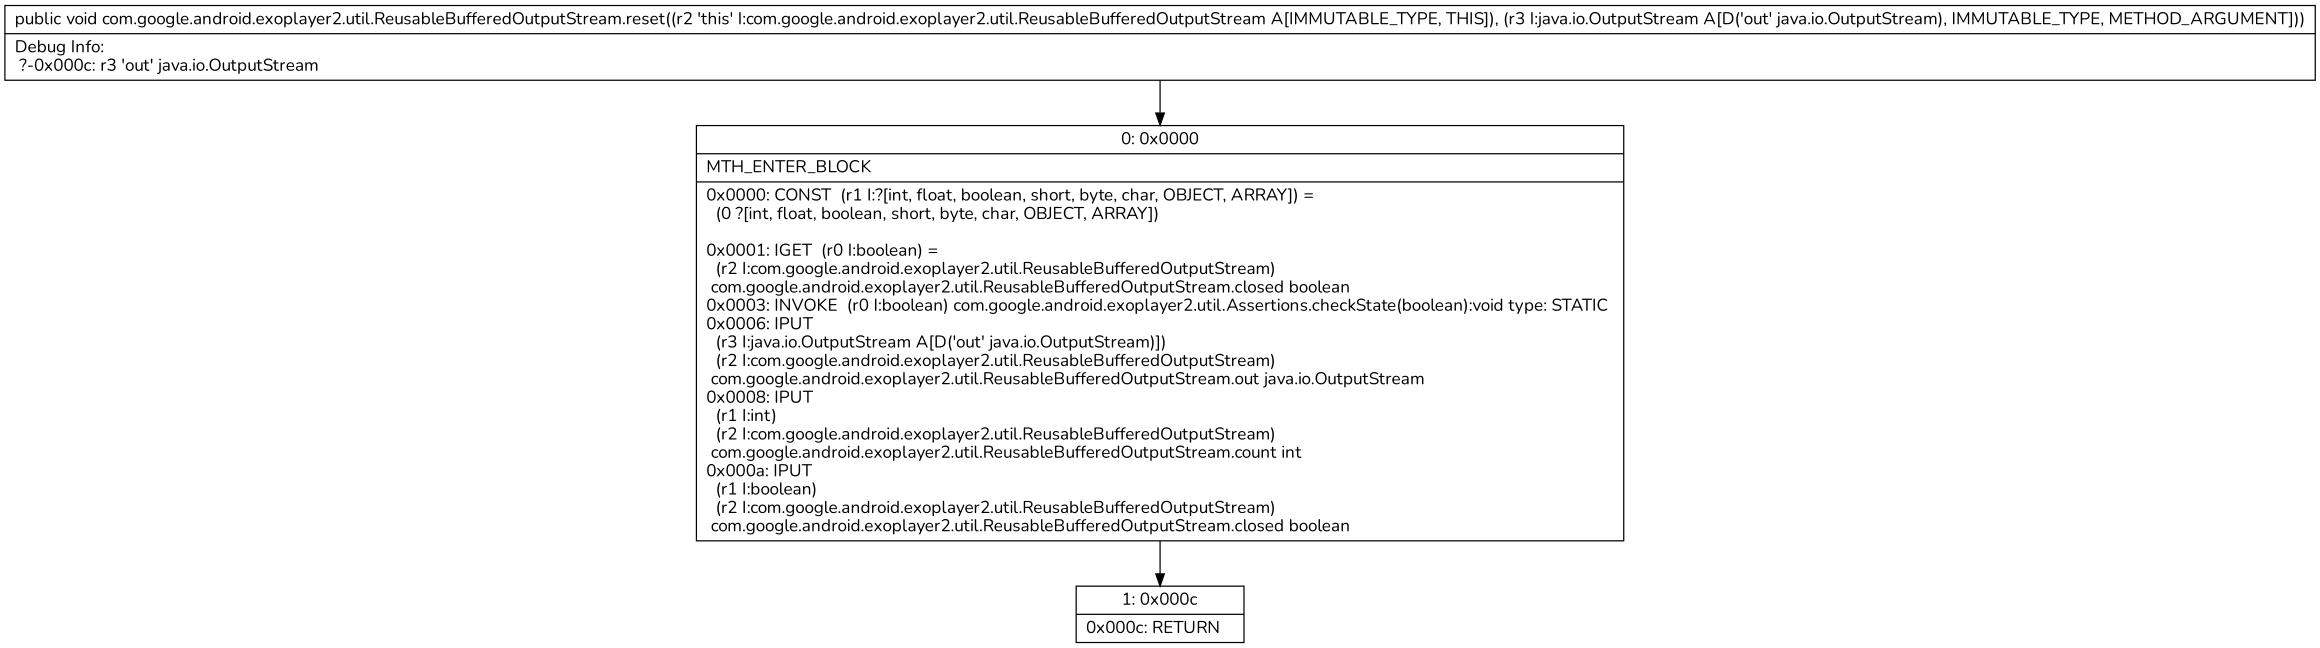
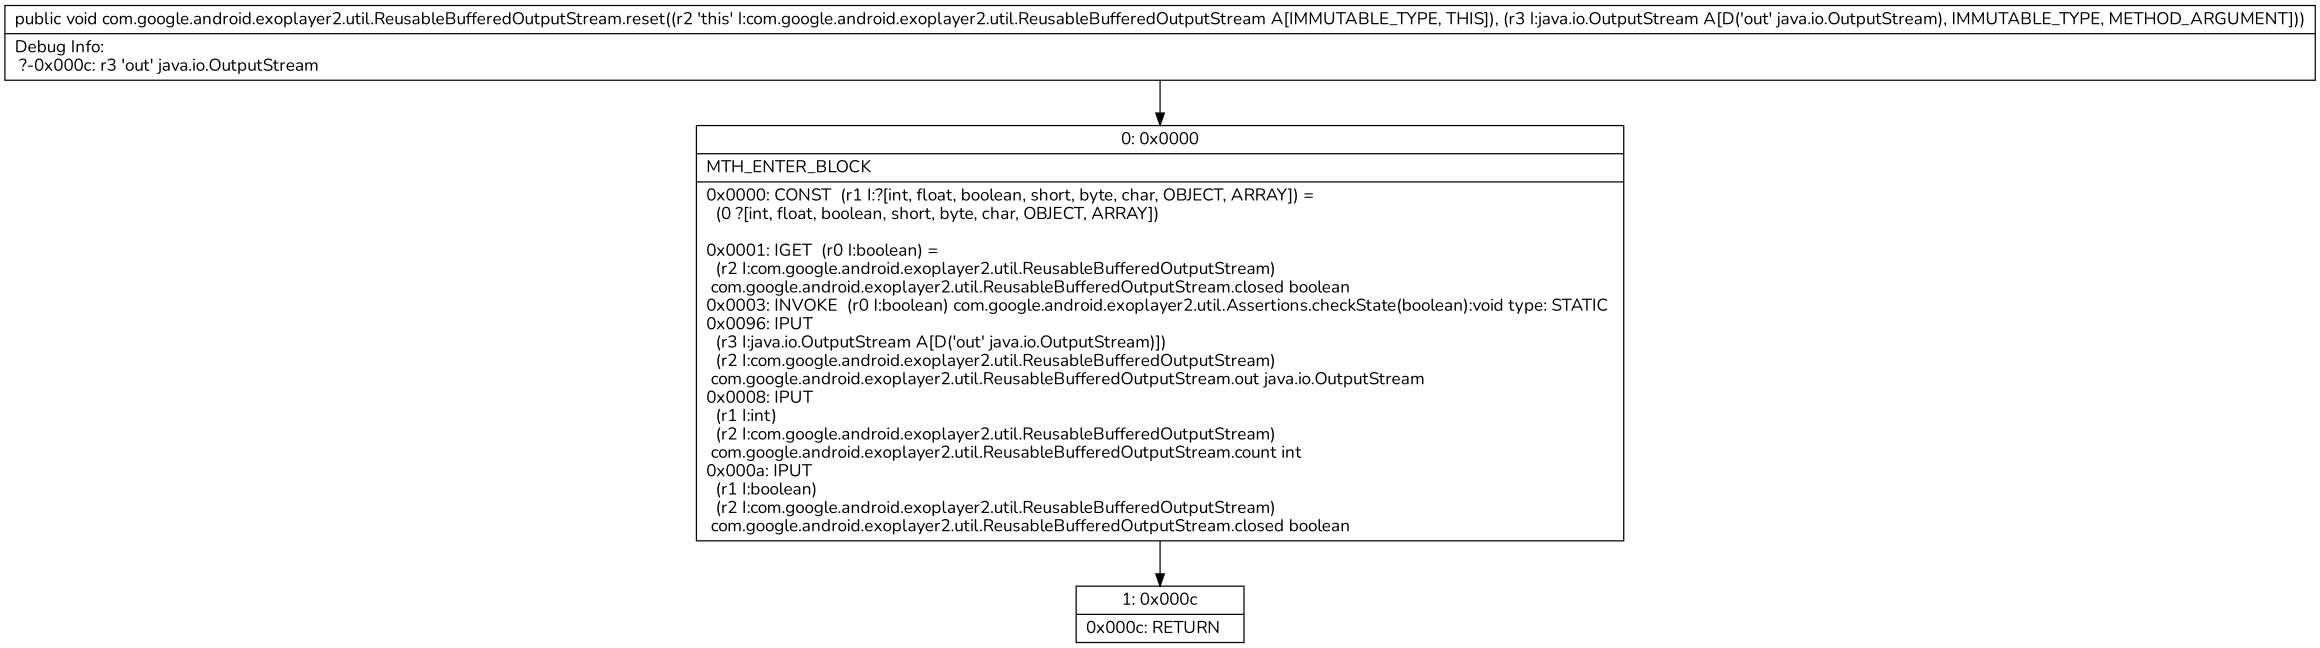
node "0: 0x0000": text "0x0006: IPUT" -> "0x0096: IPUT"
